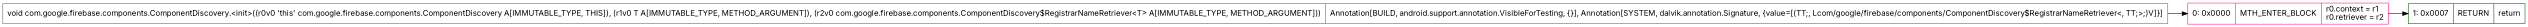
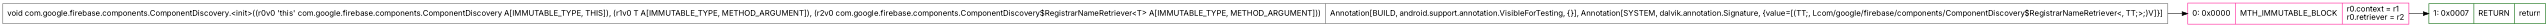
node "0: 0x0000": text "MTH_ENTER_BLOCK" -> "MTH_IMMUTABLE_BLOCK"
